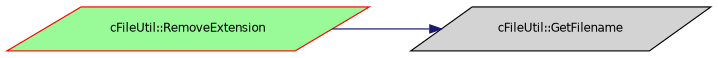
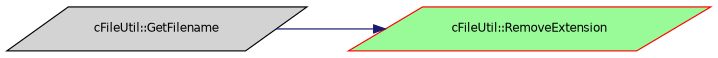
edge "cFileUtil::RemoveExtension" -> "cFileUtil::GetFilename": reversed
